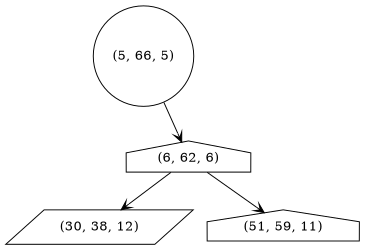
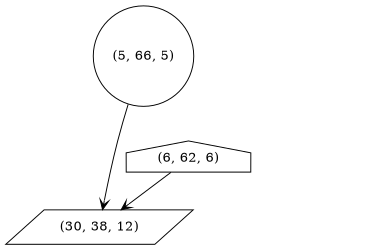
edge "(5, 66, 5)" -> "(6, 62, 6)": now "(5, 66, 5)" -> "(30, 38, 12)"
node "(51, 59, 11)": removed
